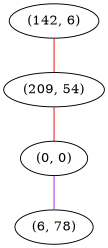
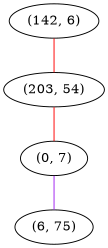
node "(209, 54)": label "(209, 54)" -> "(203, 54)"
node "(0, 0)": label "(0, 0)" -> "(0, 7)"
node "(6, 78)": label "(6, 78)" -> "(6, 75)"
